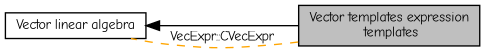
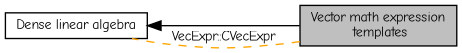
node "Vector linear algebra": label "Vector linear algebra" -> "Dense linear algebra"
node "Vector templates expression templates": label "Vector templates expression templates" -> "Vector math expression templates"
